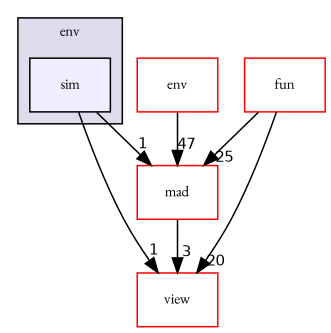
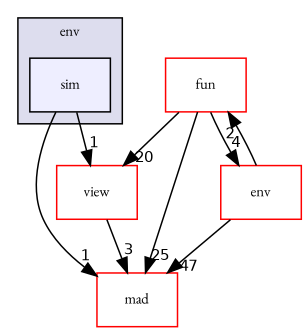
edge "fun" -> "env": added
edge "env" -> "fun": added
edge "mad" -> "view": reversed
